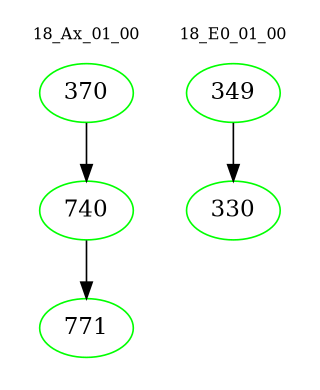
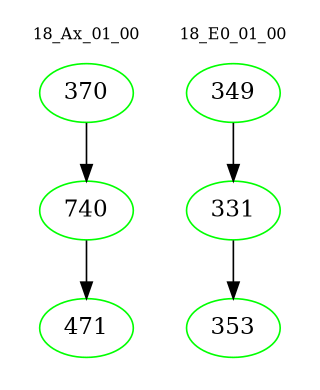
node "330": label "330" -> "331"
node "771": label "771" -> "471"
node "353": added
